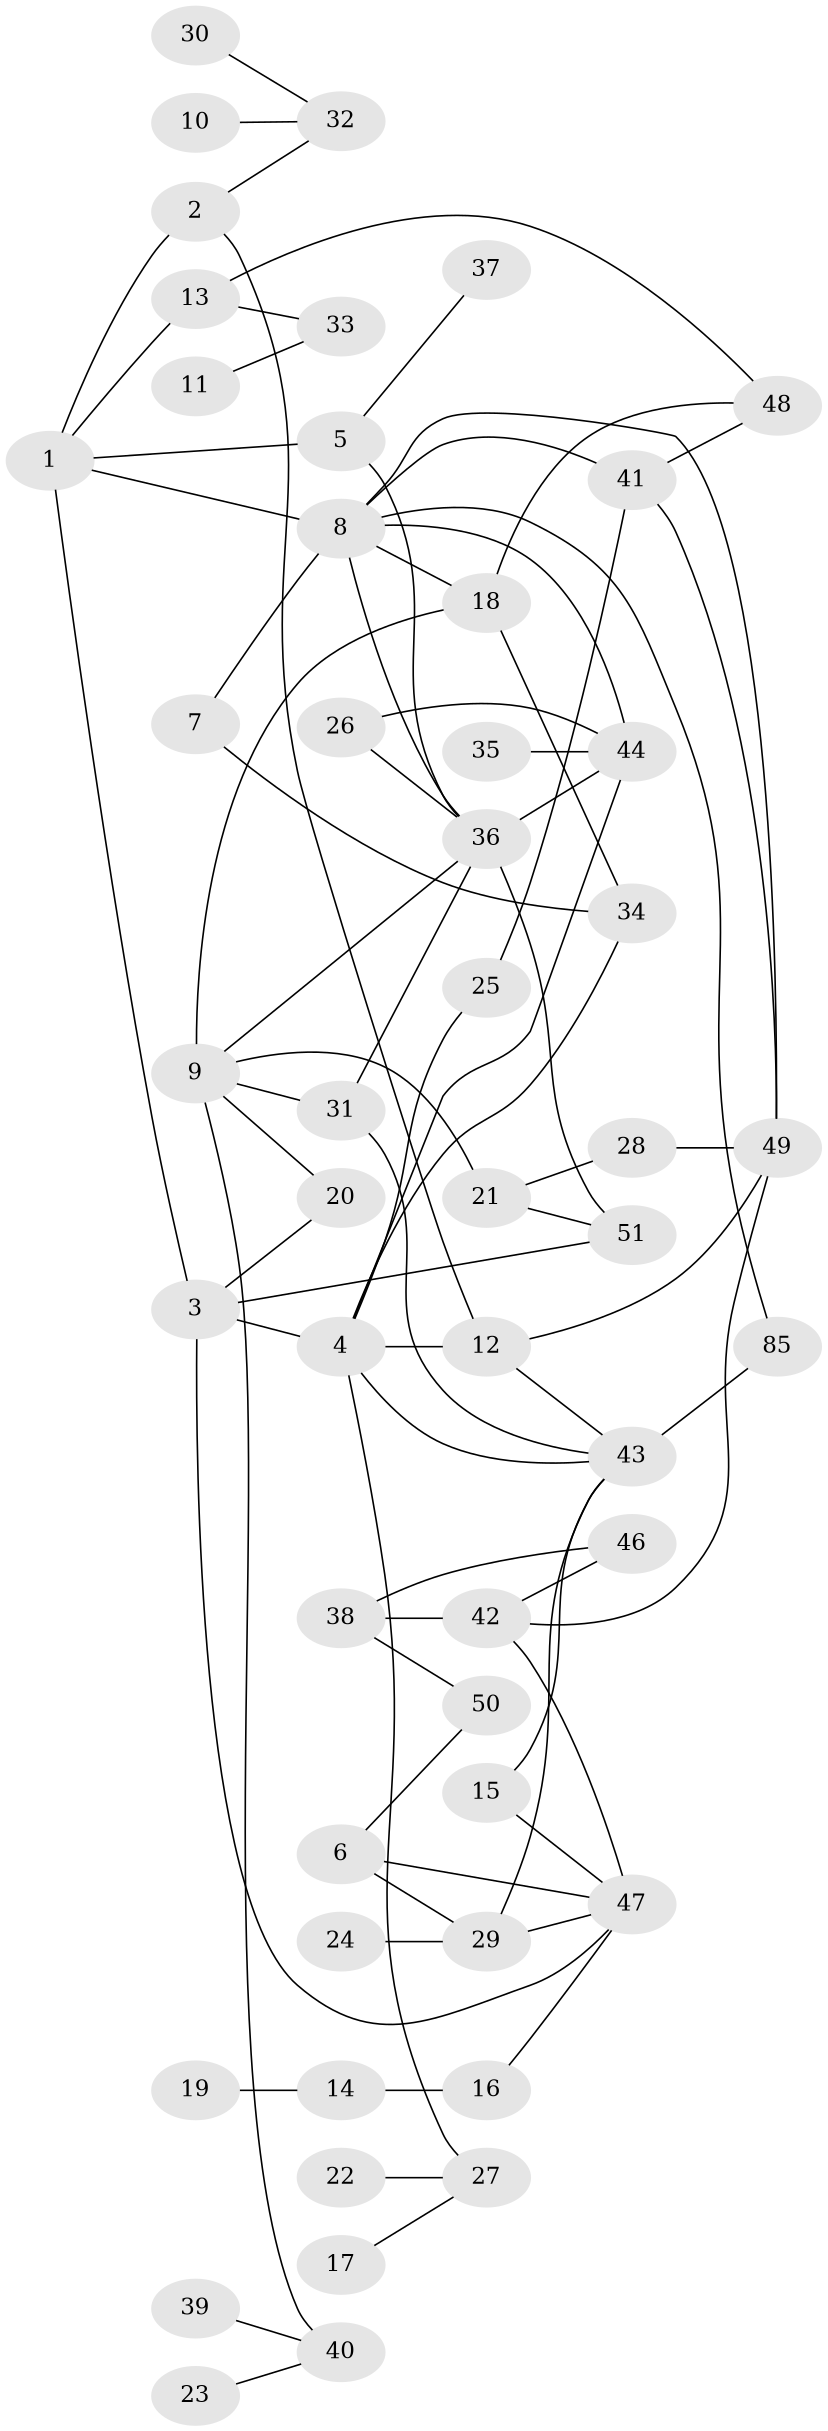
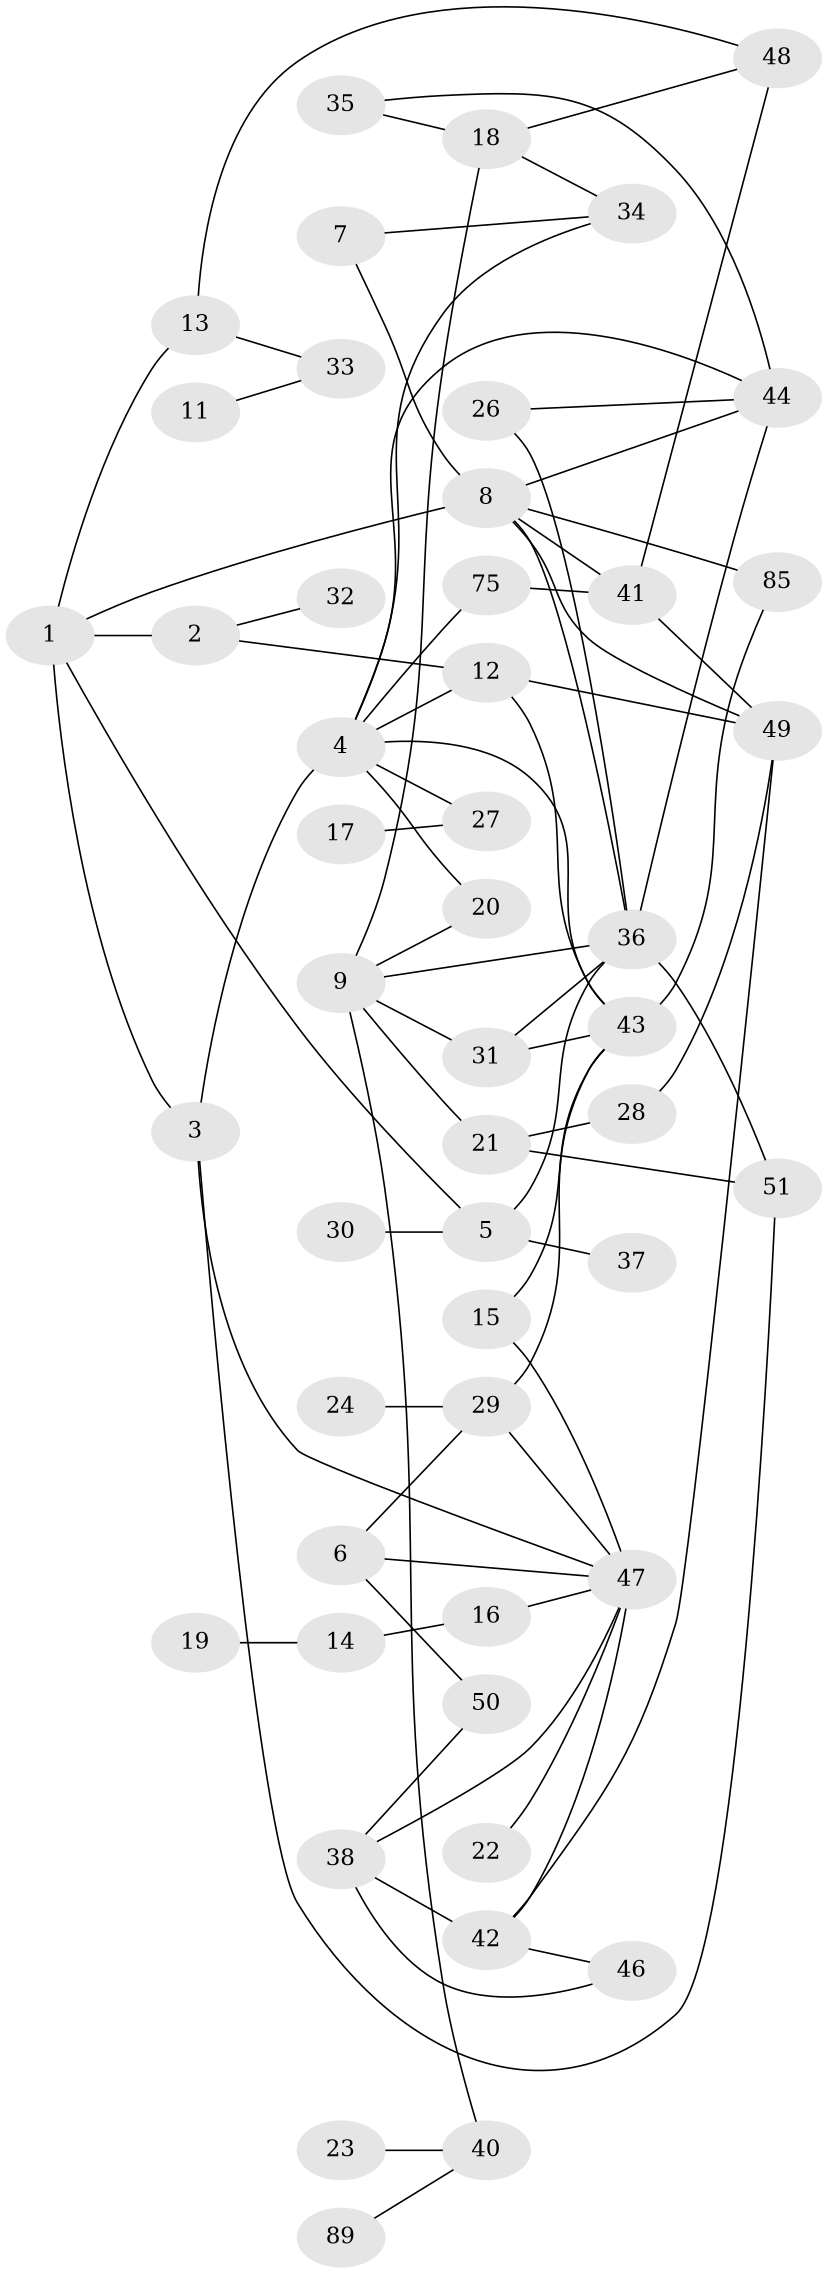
edge "30" -- "32": now "30" -- "5"
node "10": removed
edge "8" -- "18": now "35" -- "18"
node "25": label "25" -> "75"
edge "20" -- "3": now "20" -- "4"
edge "47" -- "38": added
edge "22" -- "27": now "22" -- "47"
node "39": label "39" -> "89"
